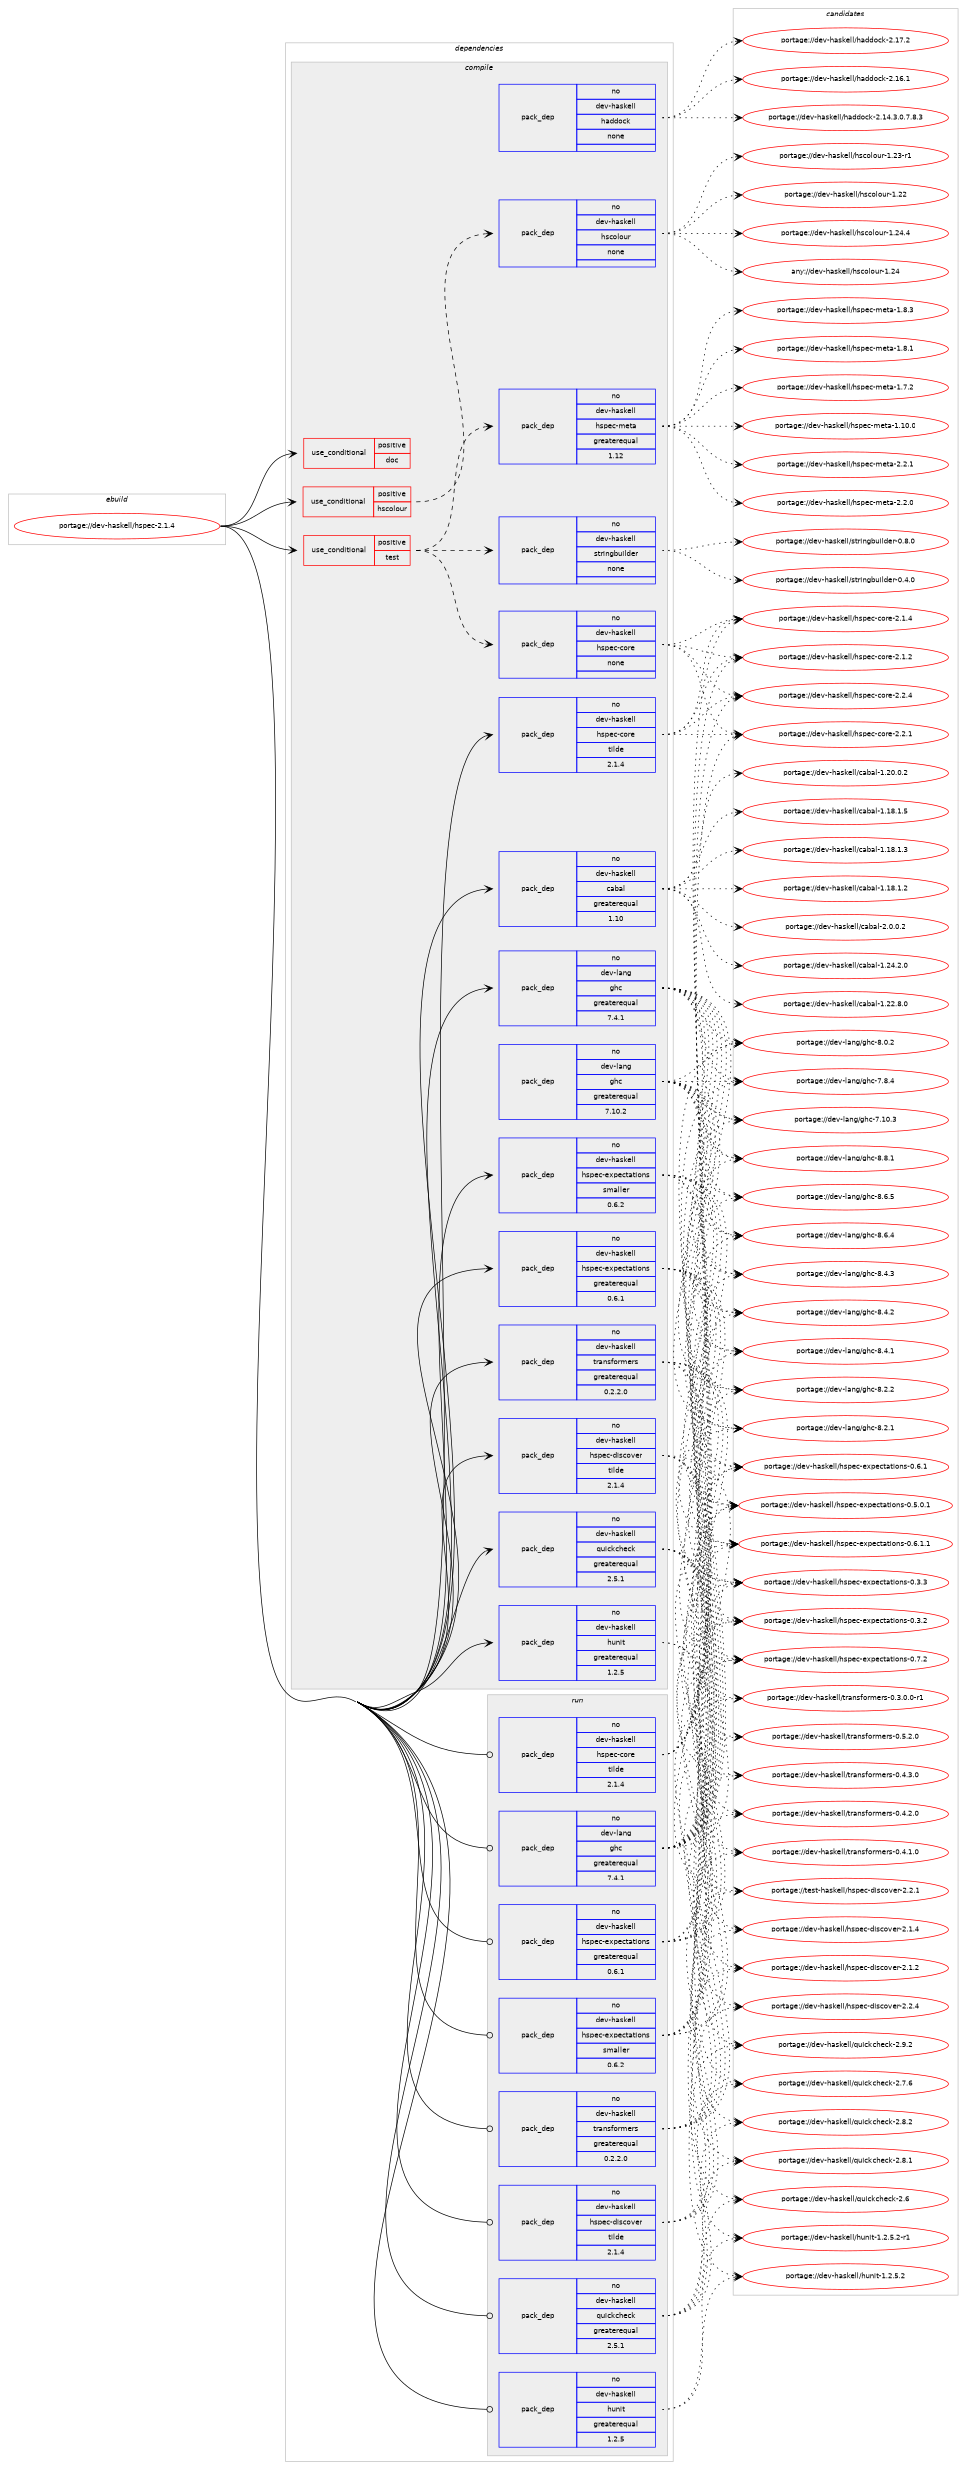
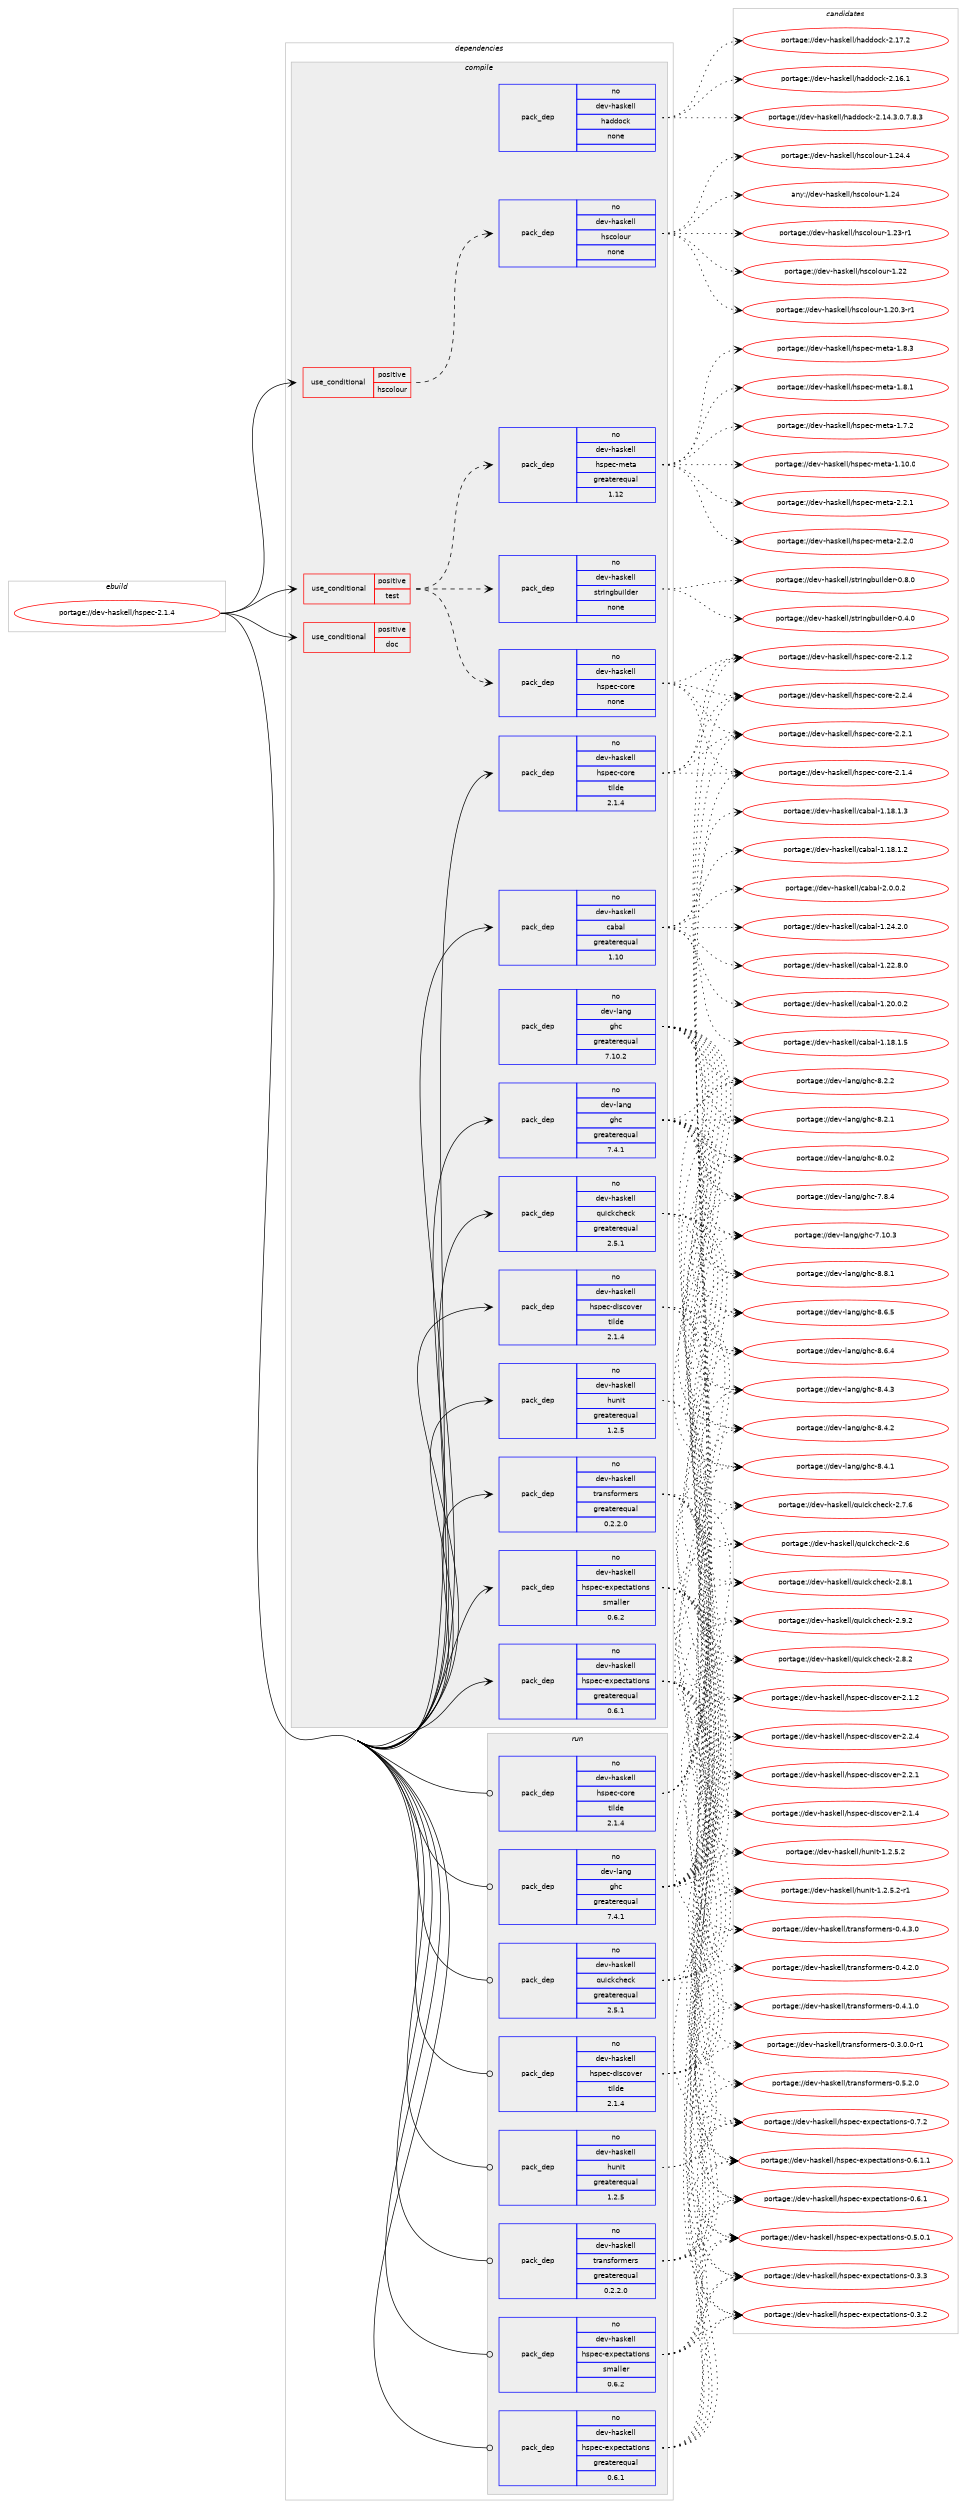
node "portage://dev-haskell/hscolour-1.20.3-r1": added
node "portage://test-haskell/hspec-discover-2.2.1": label "portage://test-haskell/hspec-discover-2.2.1" -> "portage://dev-haskell/hspec-discover-2.2.1"
